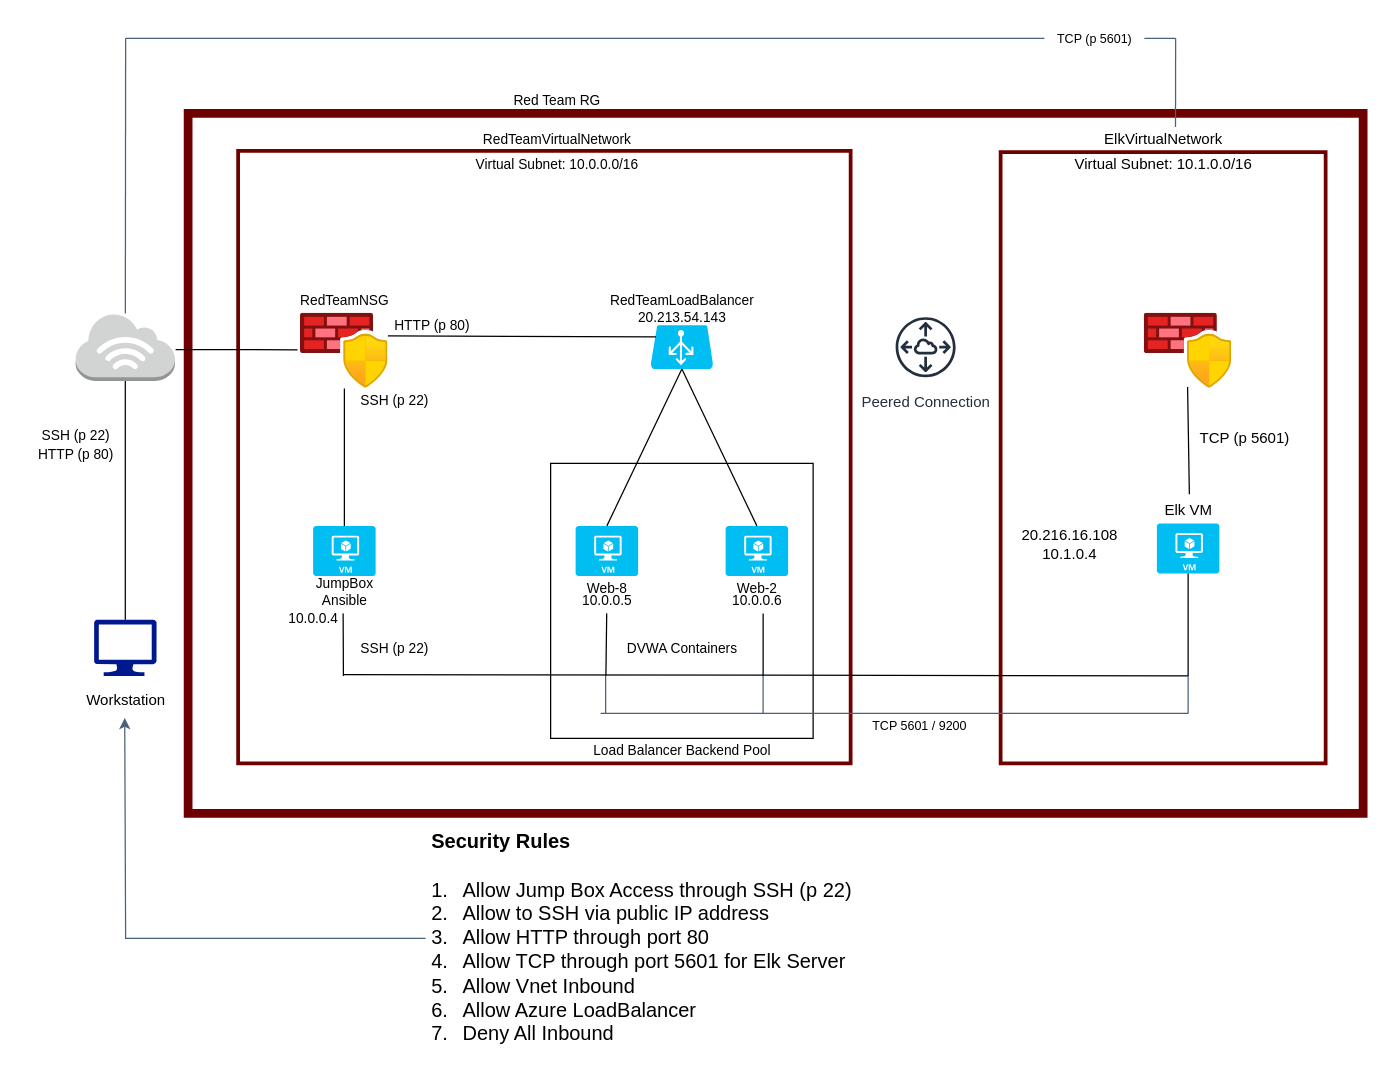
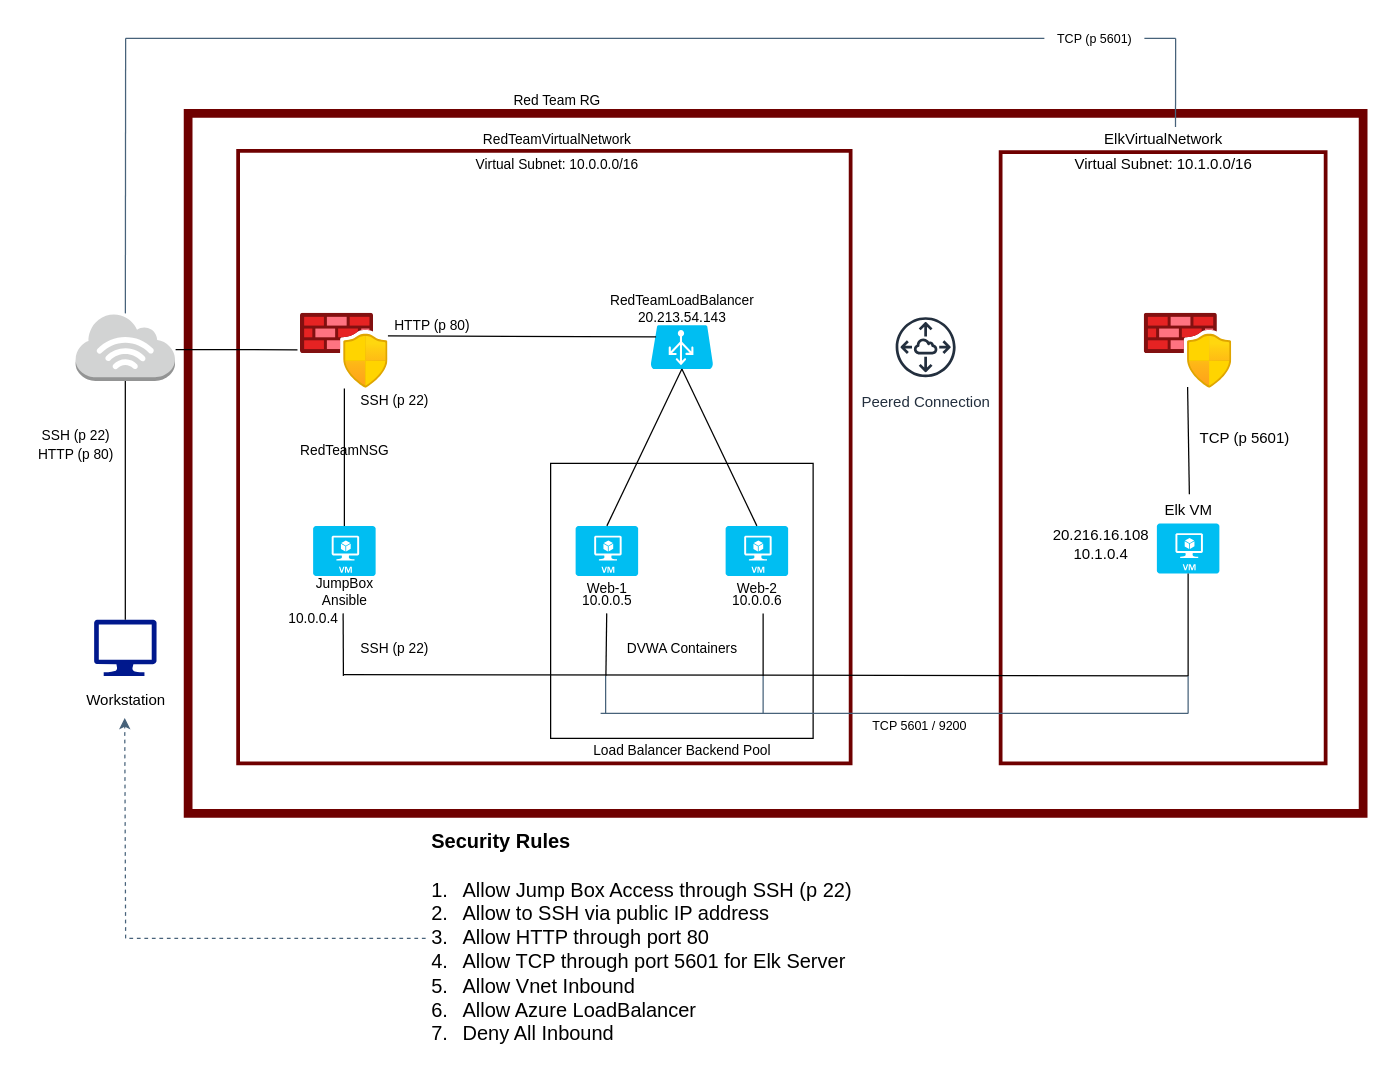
node "RedTeamNSG": moved (344, 301) -> (344, 451)
node "20.216.16.108 10.1.0.4": moved (1069, 544) -> (1101, 544)
node "Web-8": label "Web-8" -> "Web-1"
edge "Security Rules 1. Allow Jump Box Access through SSH (p 22) 2. Allow to SSH via public IP address 3. Allow HTTP through port 80 4. Allow TCP through port 5601 for Elk Server 5. Allow Vnet Inbound 6. Allow Azure LoadBalancer 7. Deny All Inbound" -> "Workstation": style solid -> dashed
